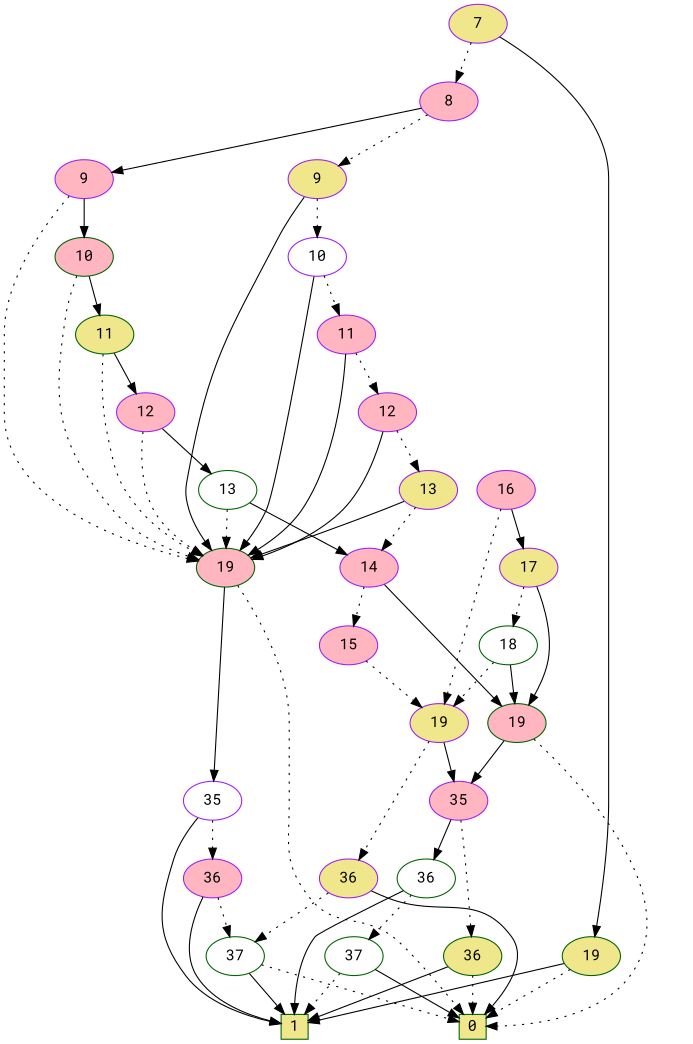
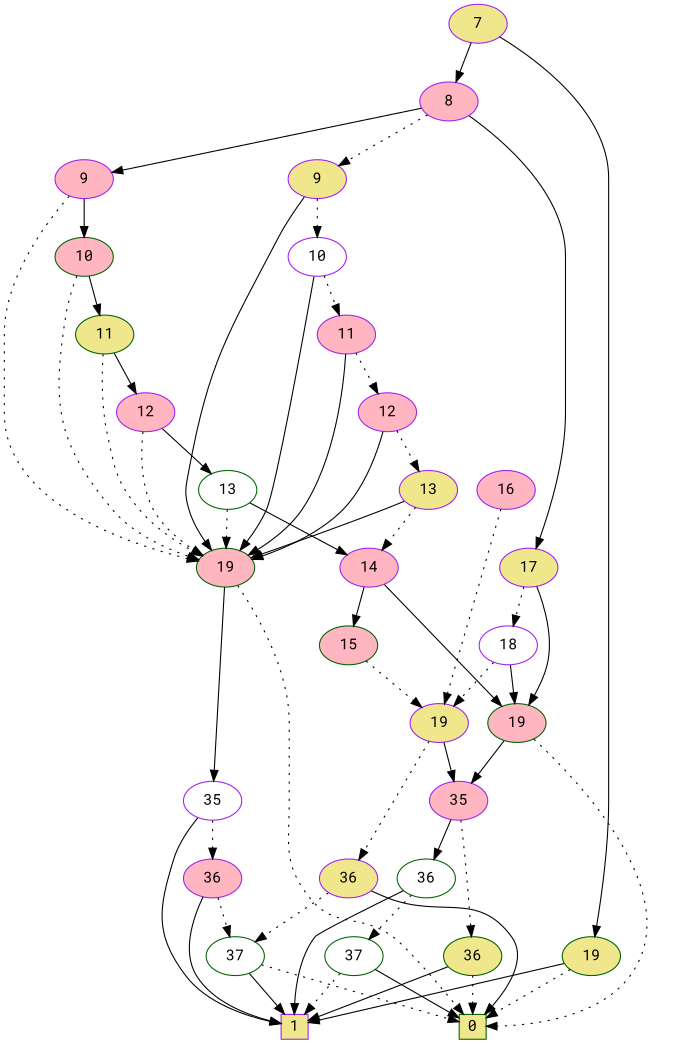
edge "7" -> "8": style dotted -> filled
edge "16" -> "17": now "8" -> "17"
edge "14" -> "15": style dotted -> filled
node "15": color purple -> darkgreen
node "18": color darkgreen -> purple
node "1": color darkgreen -> purple
